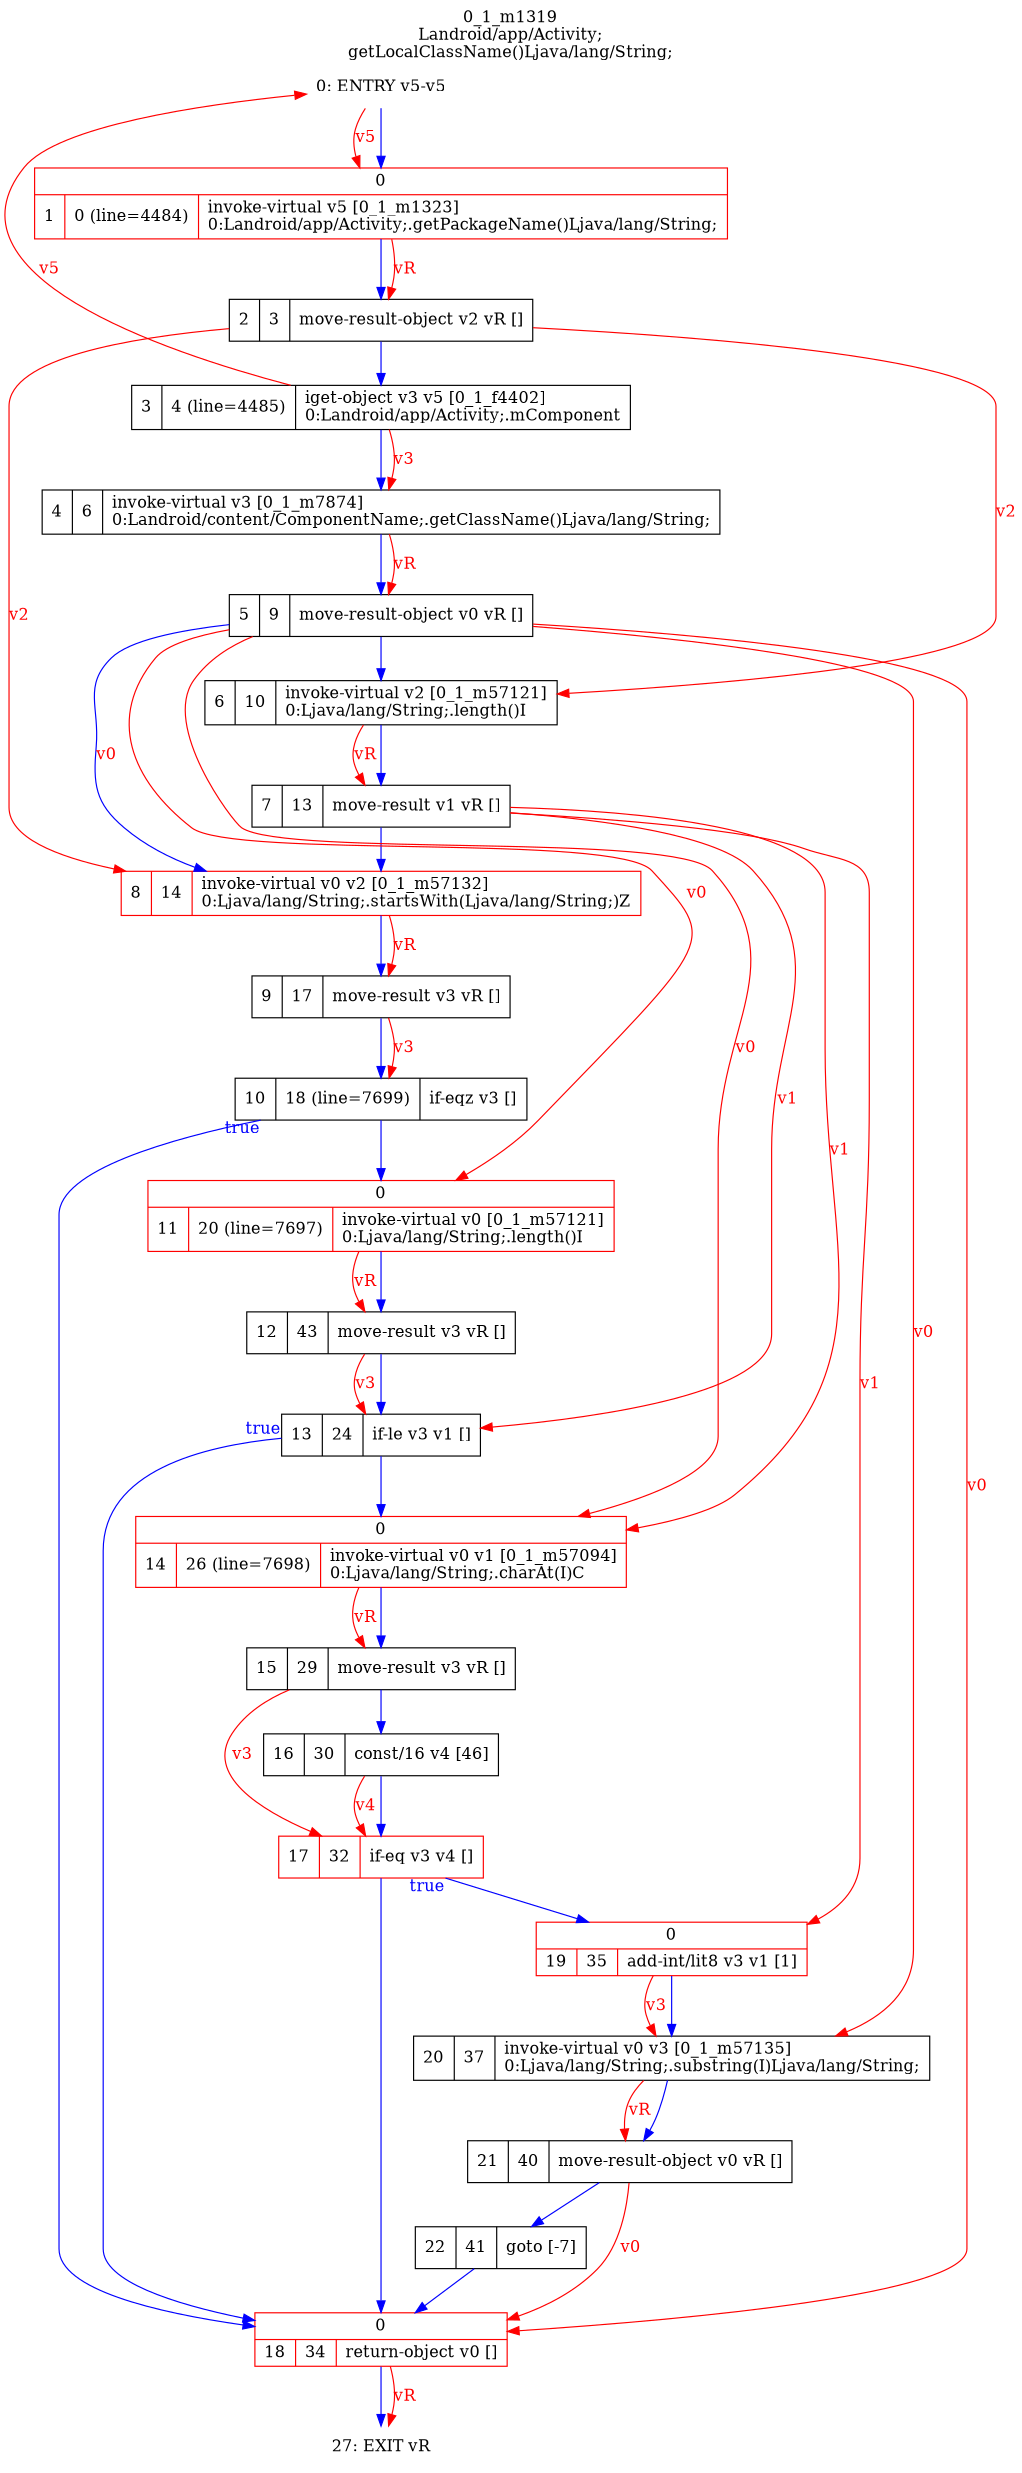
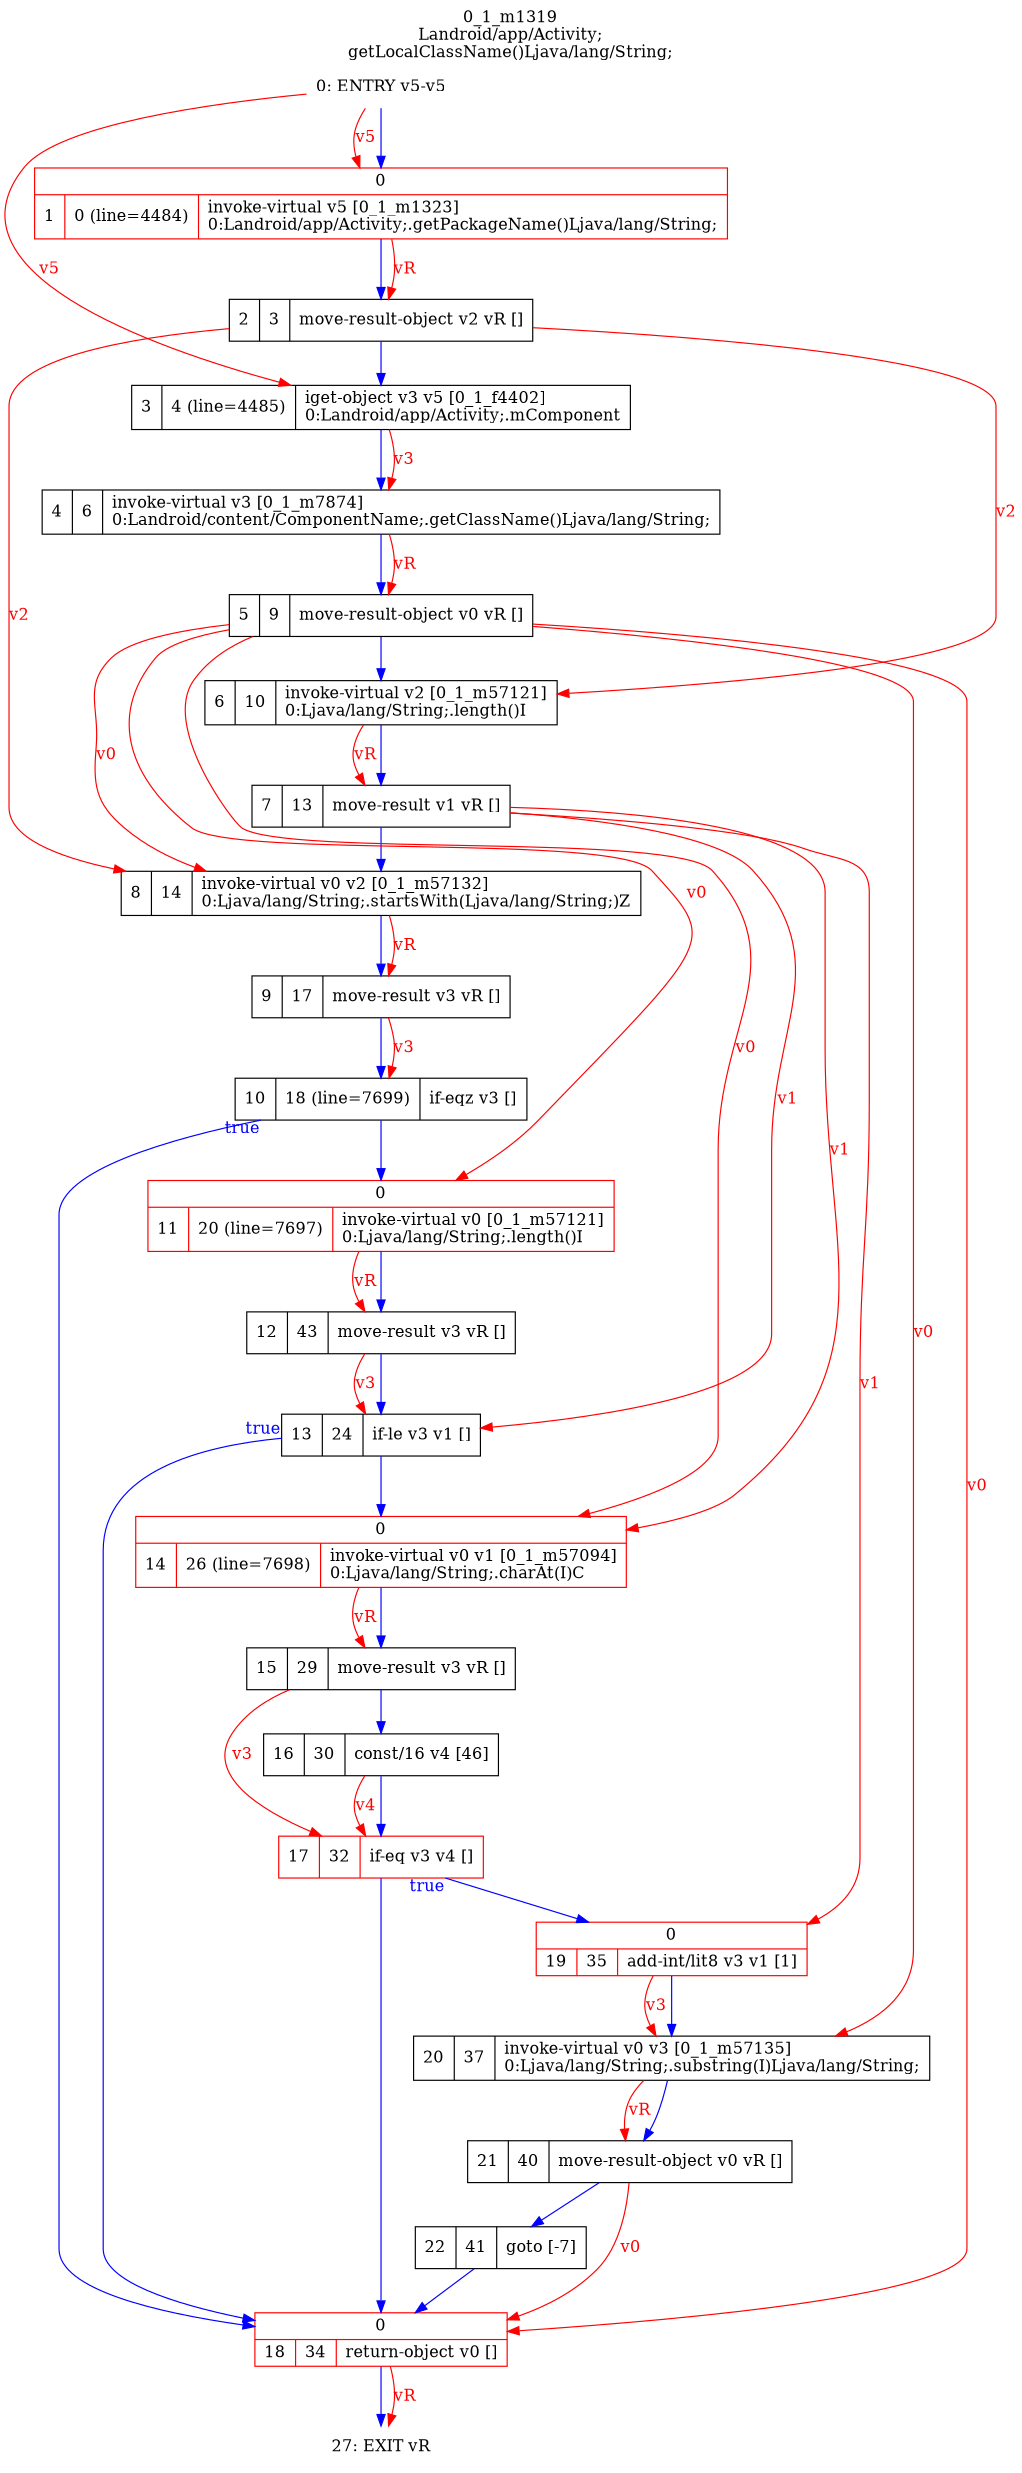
edge "3" -> "0: ENTRY v5-v5": reversed
edge "5" -> "8": color blue -> red
node "8": color red -> black
